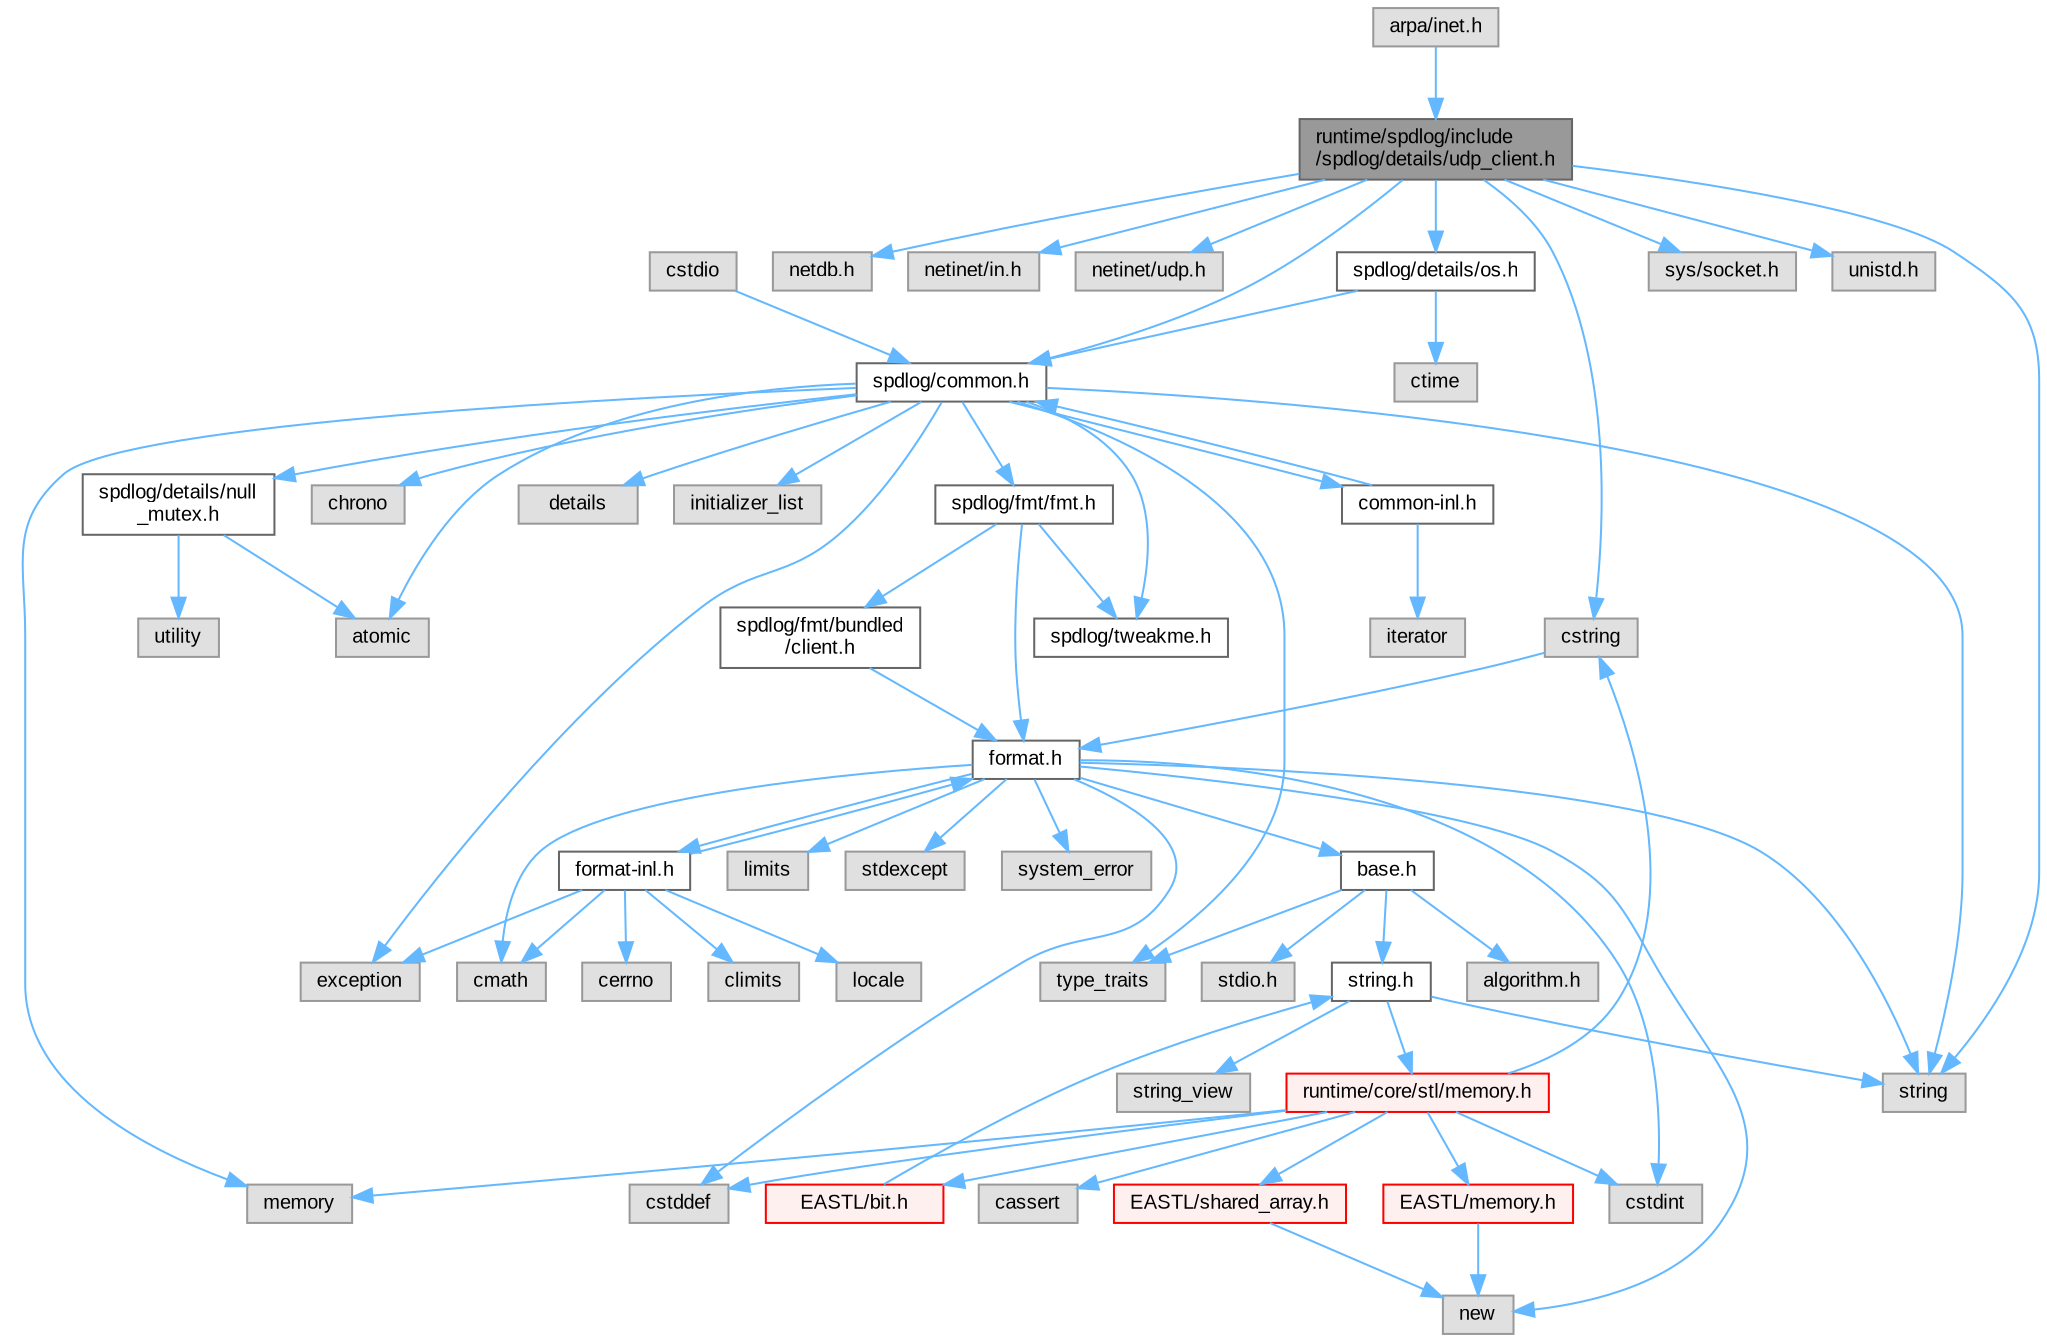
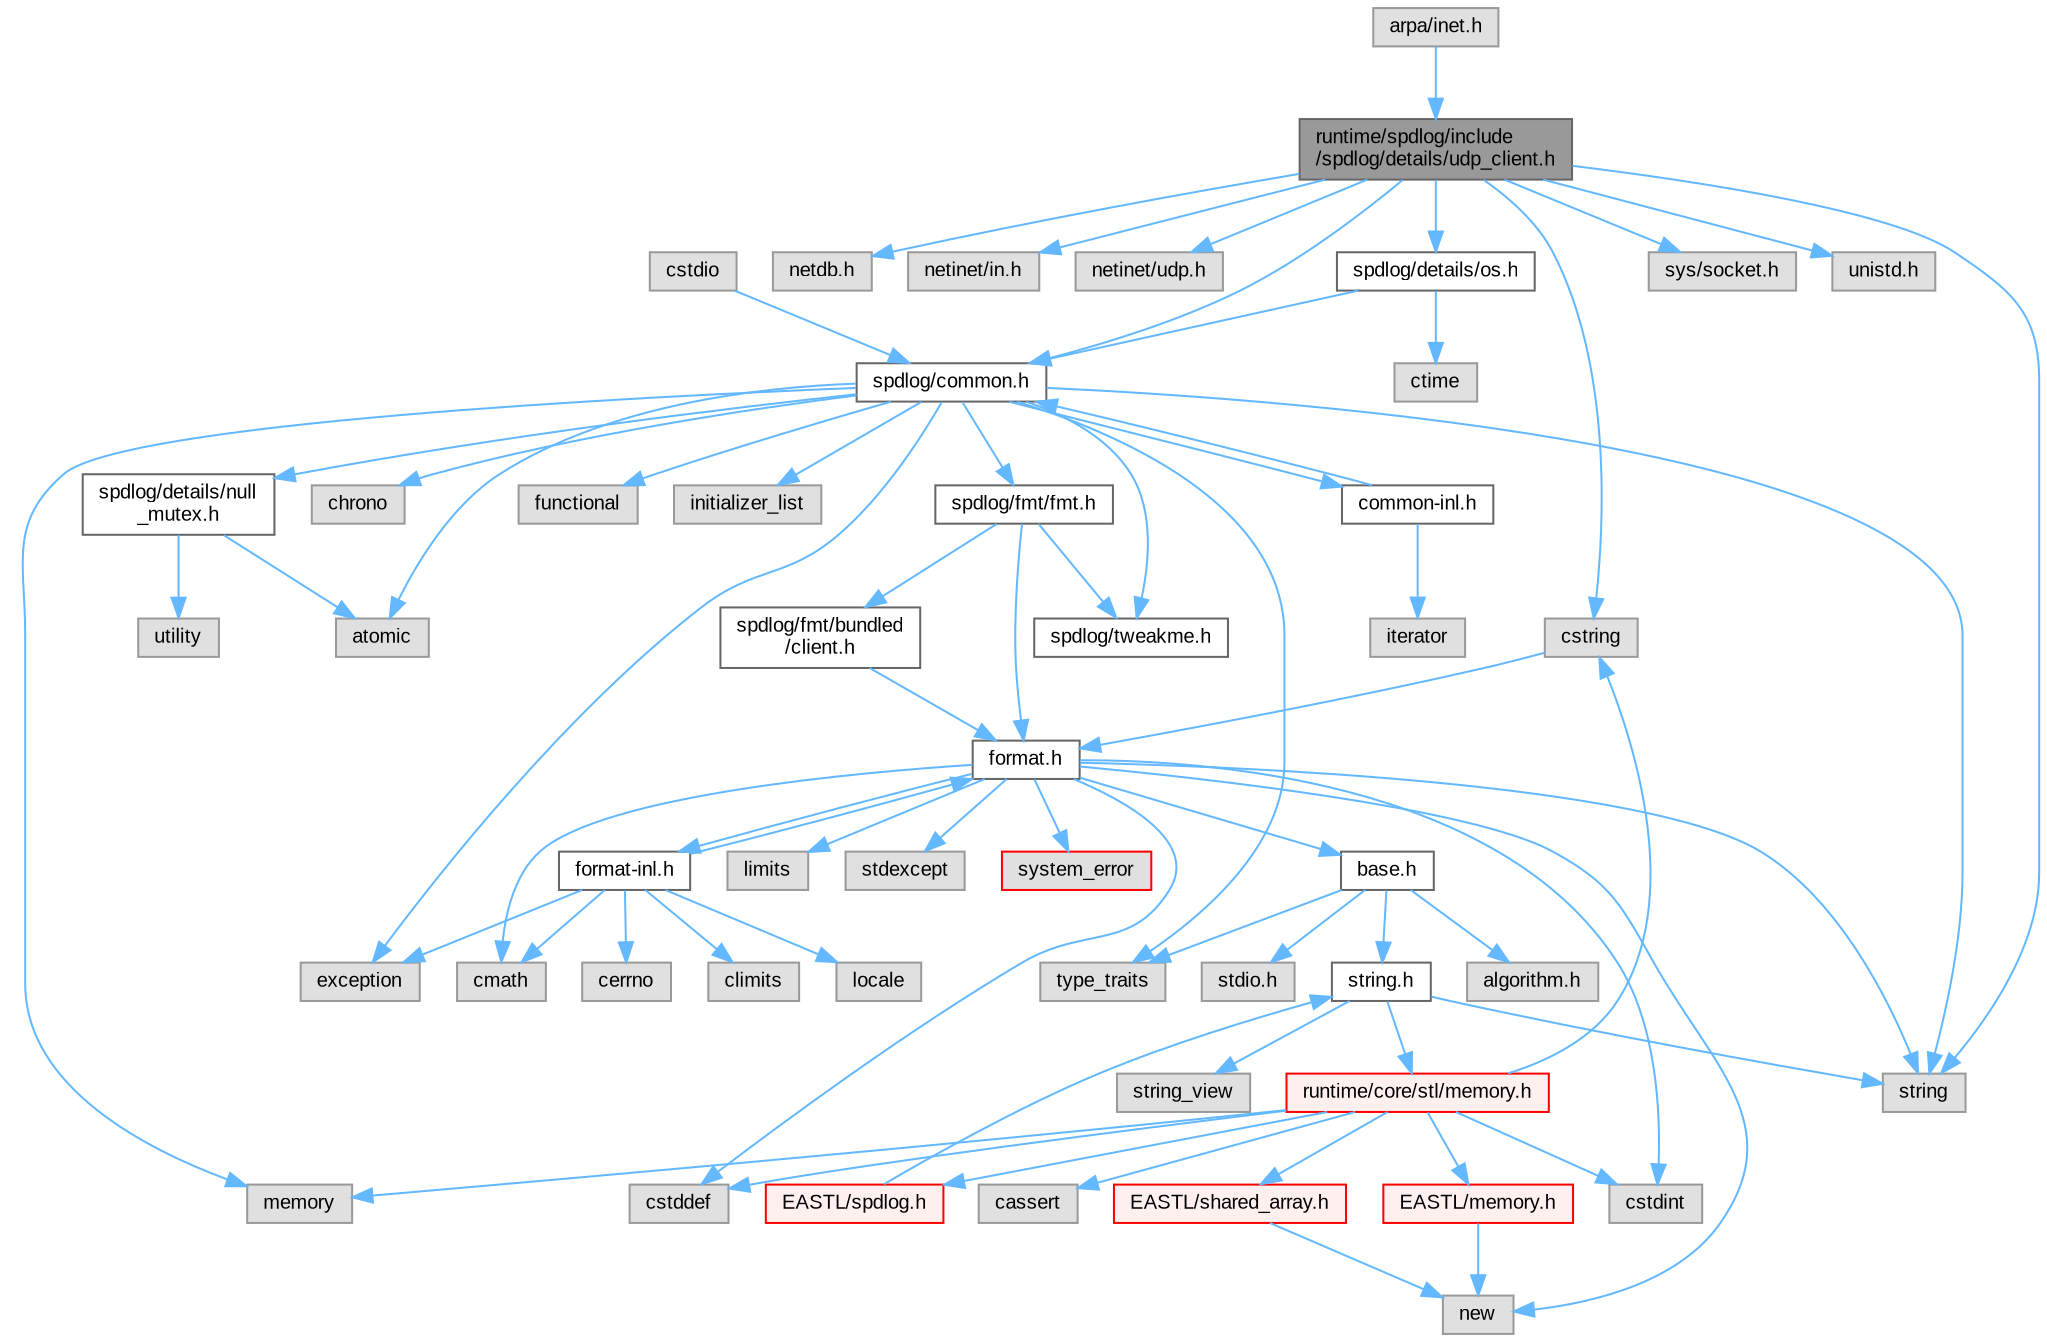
node "details": label "details" -> "functional"
node "system_error": color grey60 -> red
node "EASTL/bit.h": label "EASTL/bit.h" -> "EASTL/spdlog.h"
